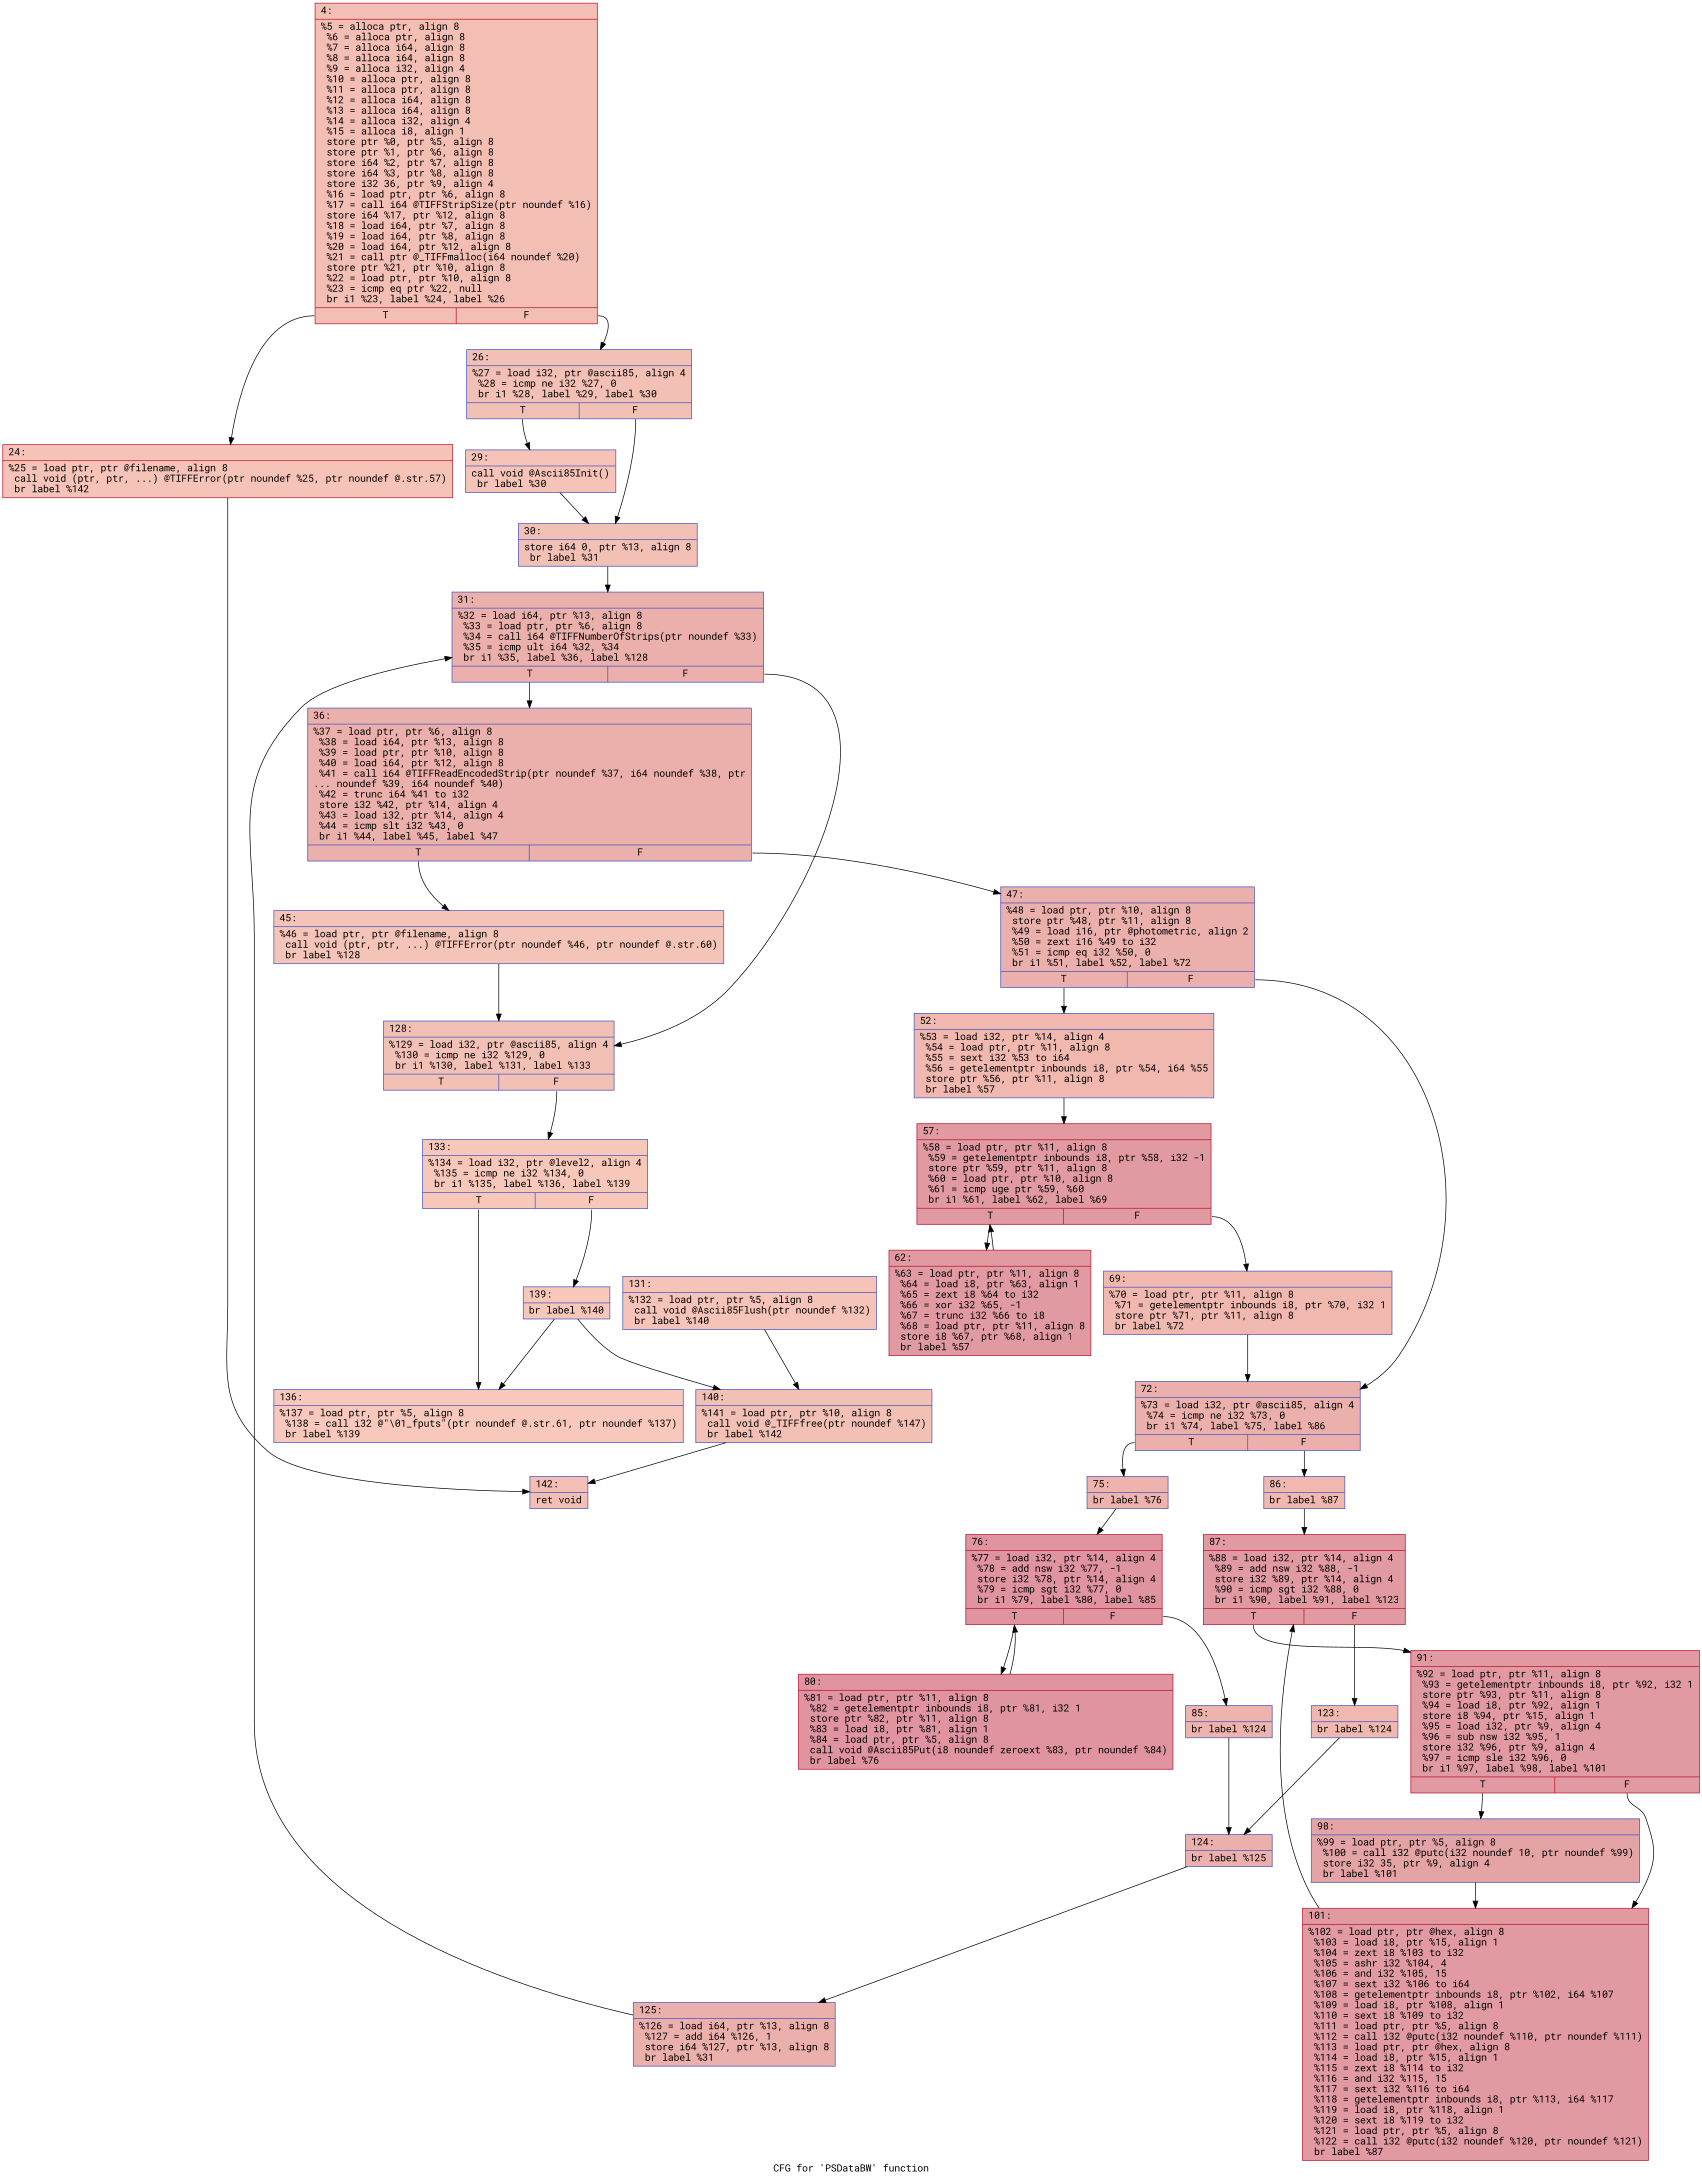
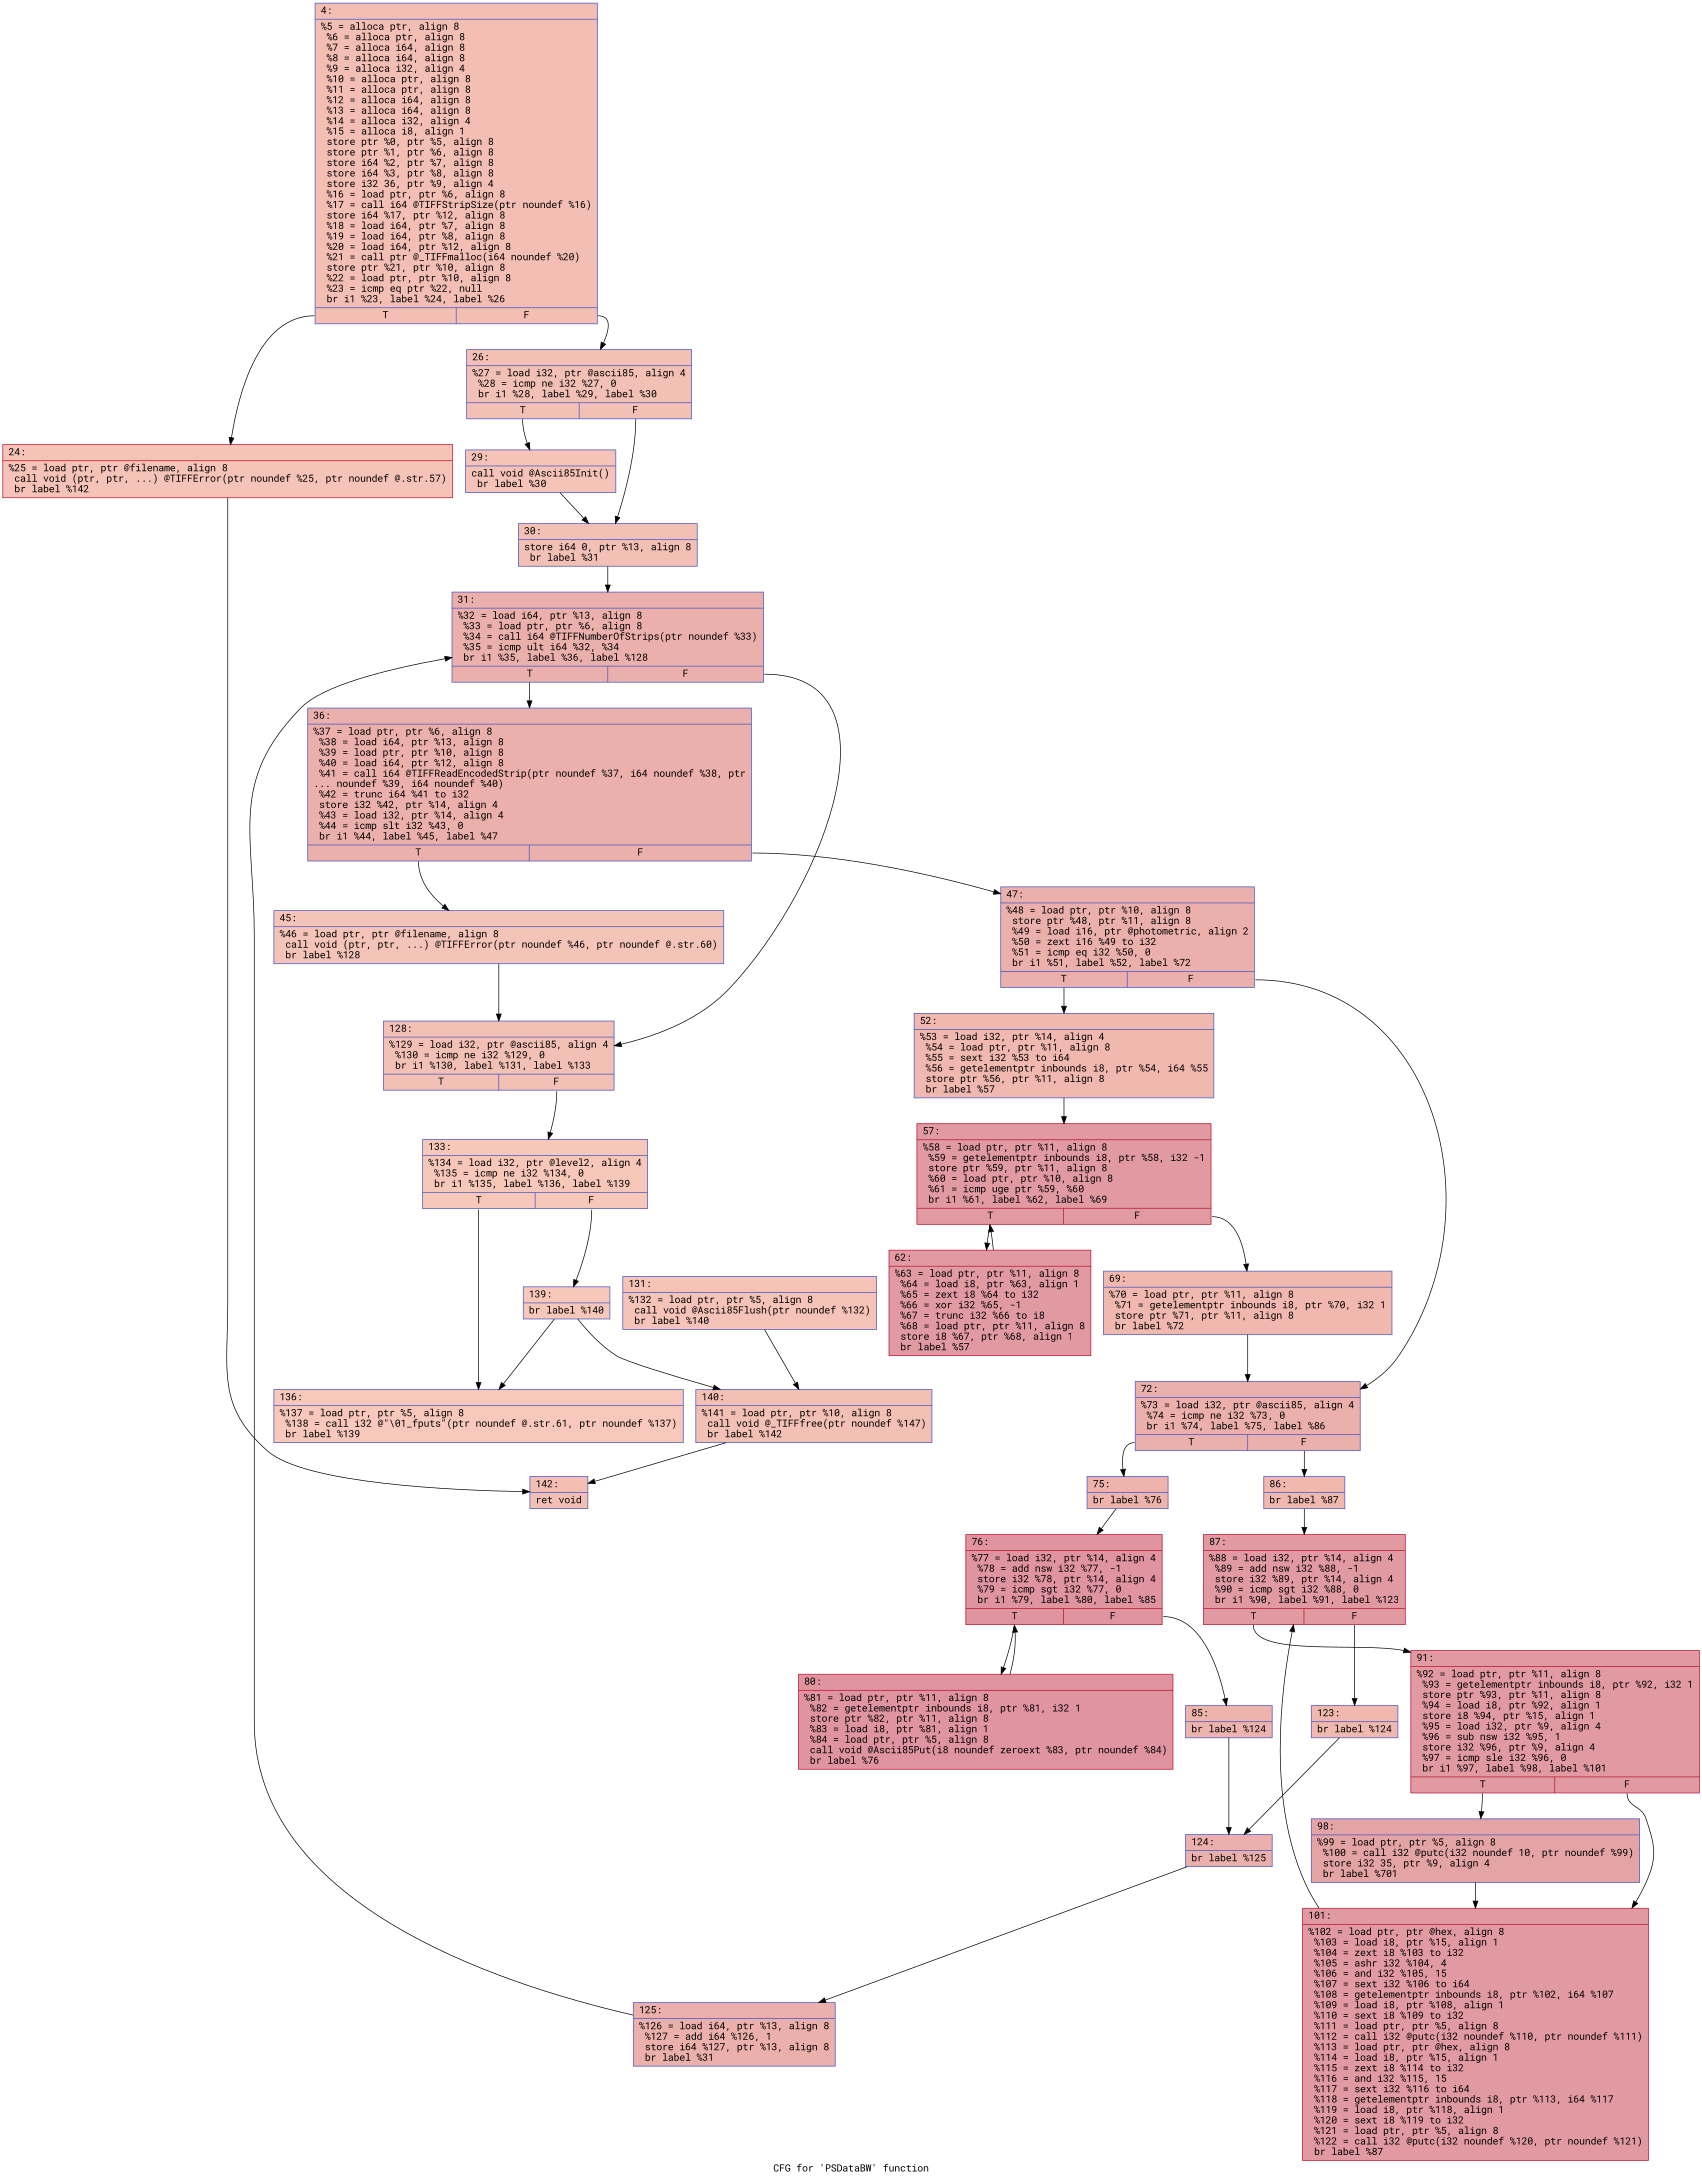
node "4:": color #b70d28ff -> #3d50c3ff
node "98:": text "br label %101" -> "br label %701"
